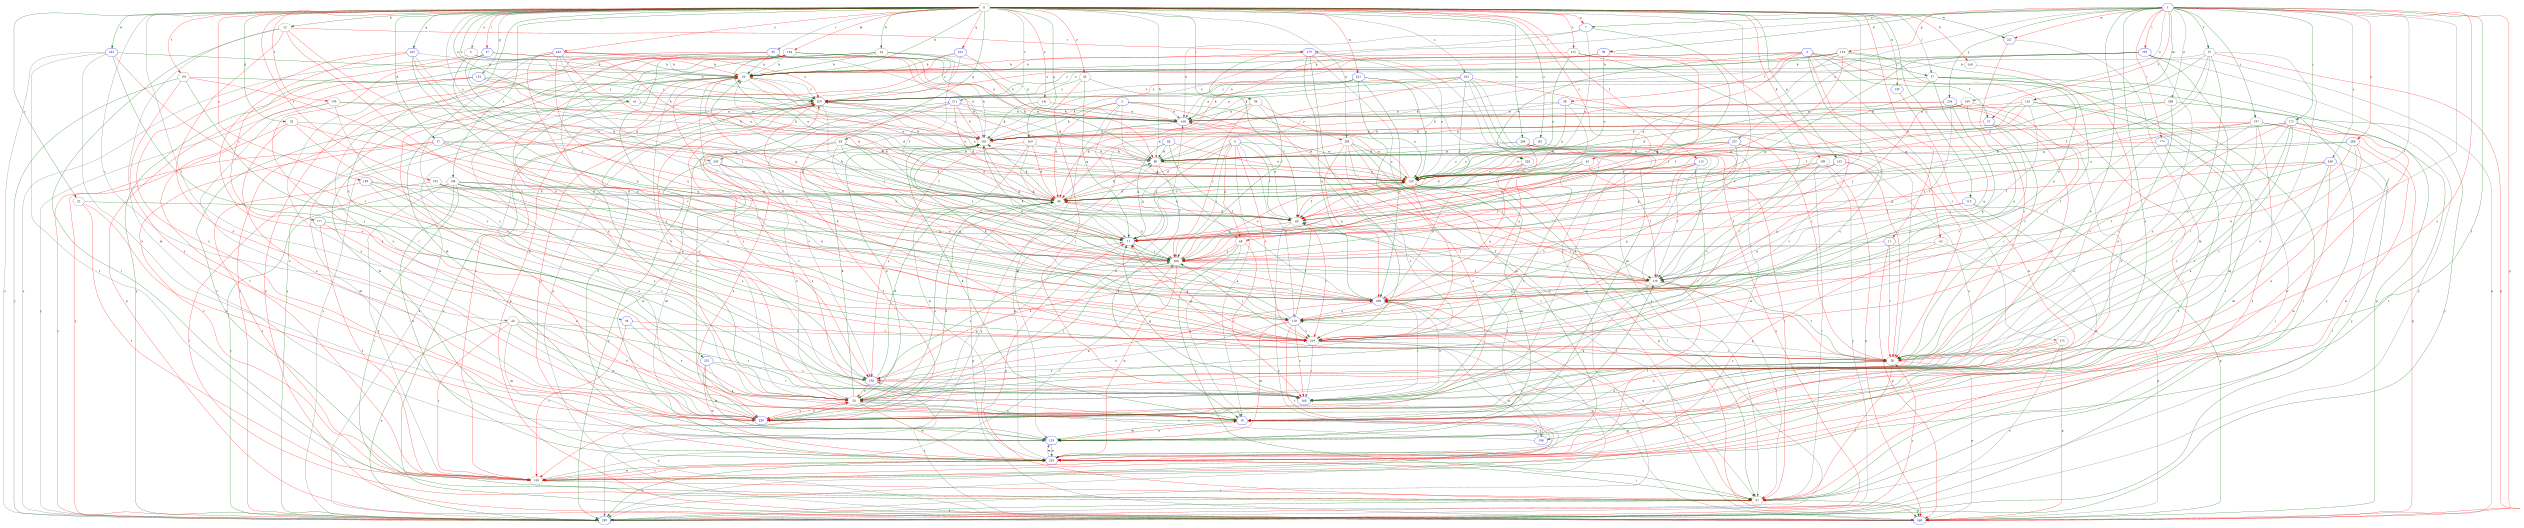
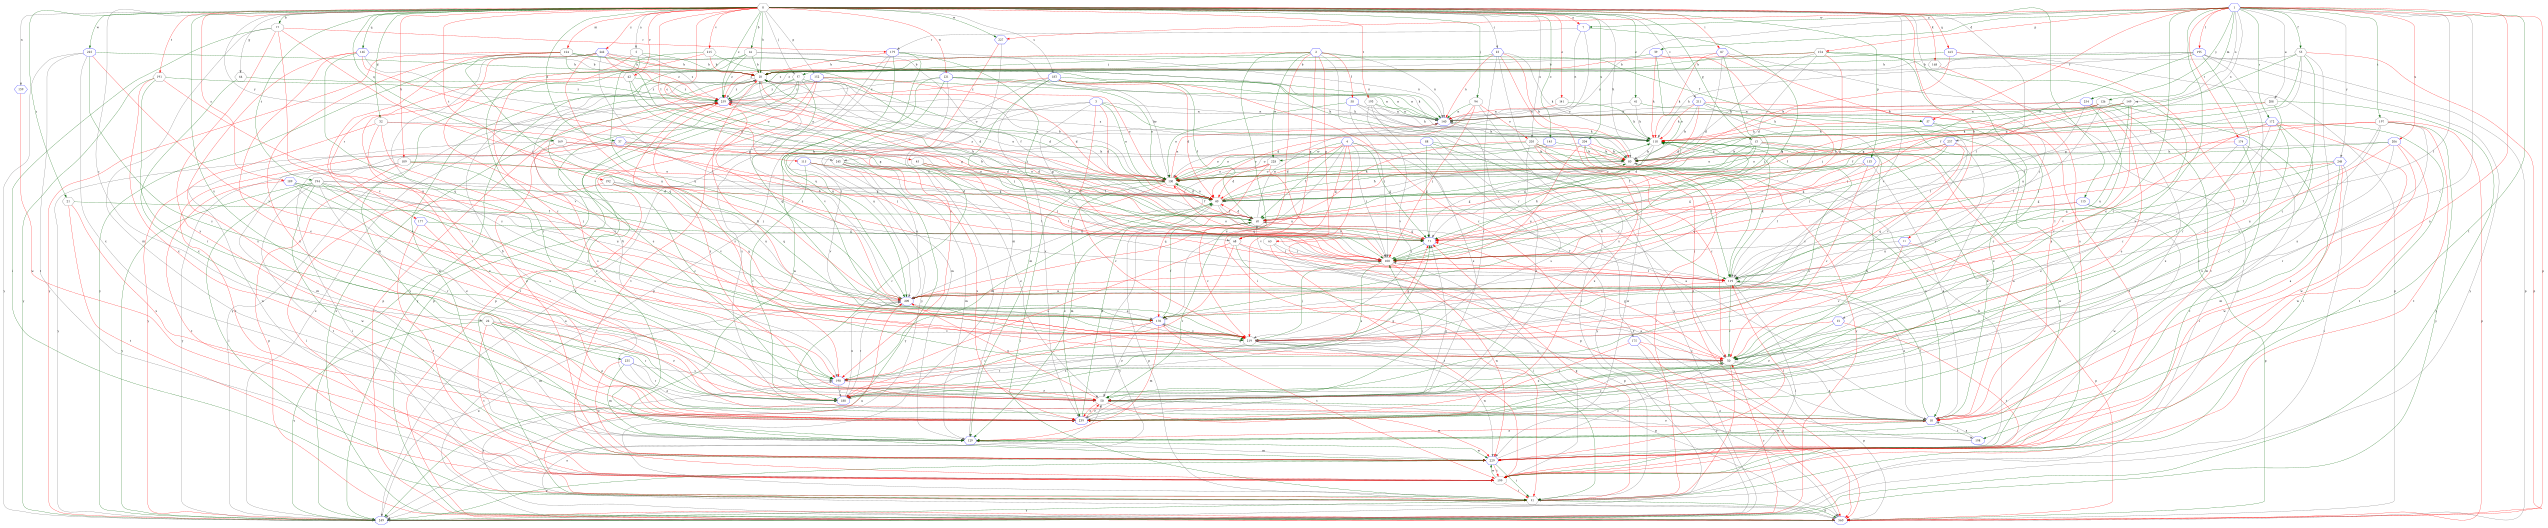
node "23": shape octagon -> hexagon
node "64": added
edge "204" -> "80": color gray40 -> red
node "243": color blue -> gray40
node "153": shape octagon -> hexagon
edge "115" -> "219": color red -> gray40
node "175": color gray40 -> blue
edge "229" -> "30": added, label "c"
edge "37" -> "249": color red -> gray40
